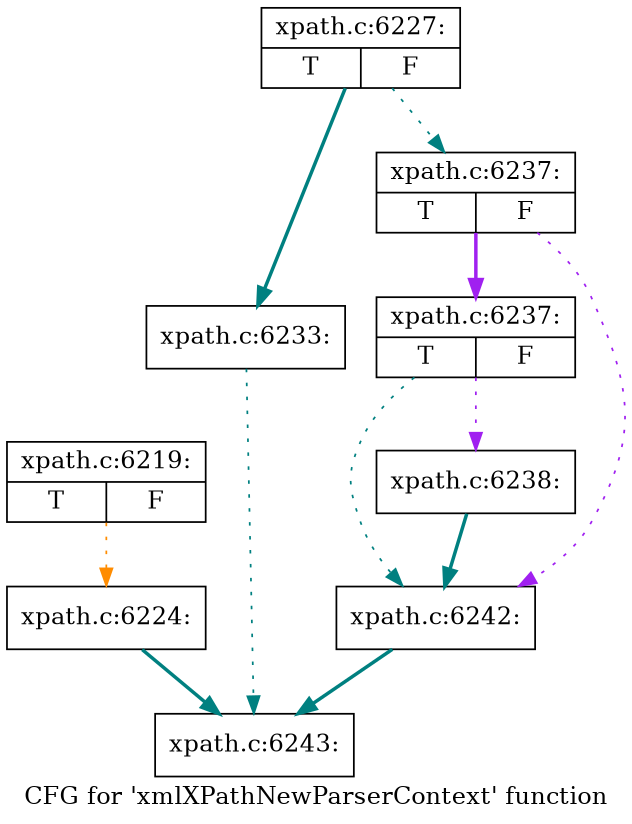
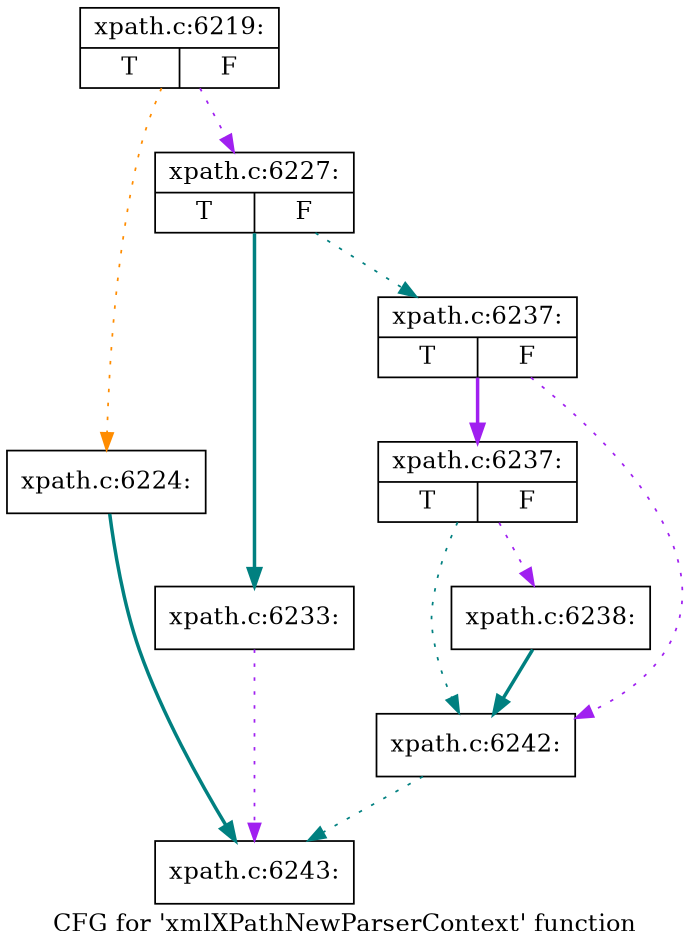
edge "xpath.c:6219:" -> "xpath.c:6227:": added
edge "xpath.c:6233:" -> "xpath.c:6243:": color teal -> purple
edge "xpath.c:6242:" -> "xpath.c:6243:": style bold -> dotted
